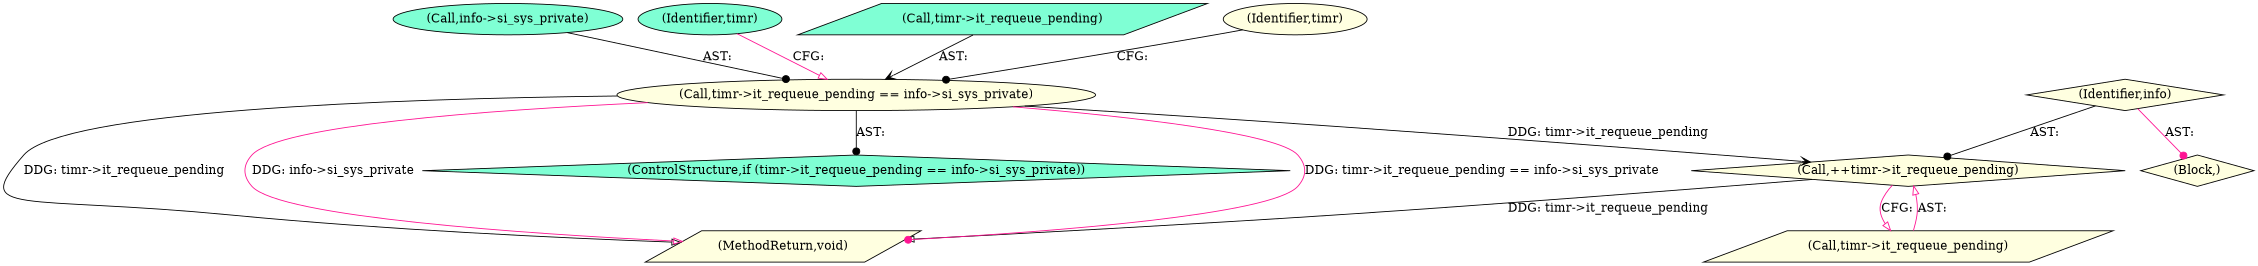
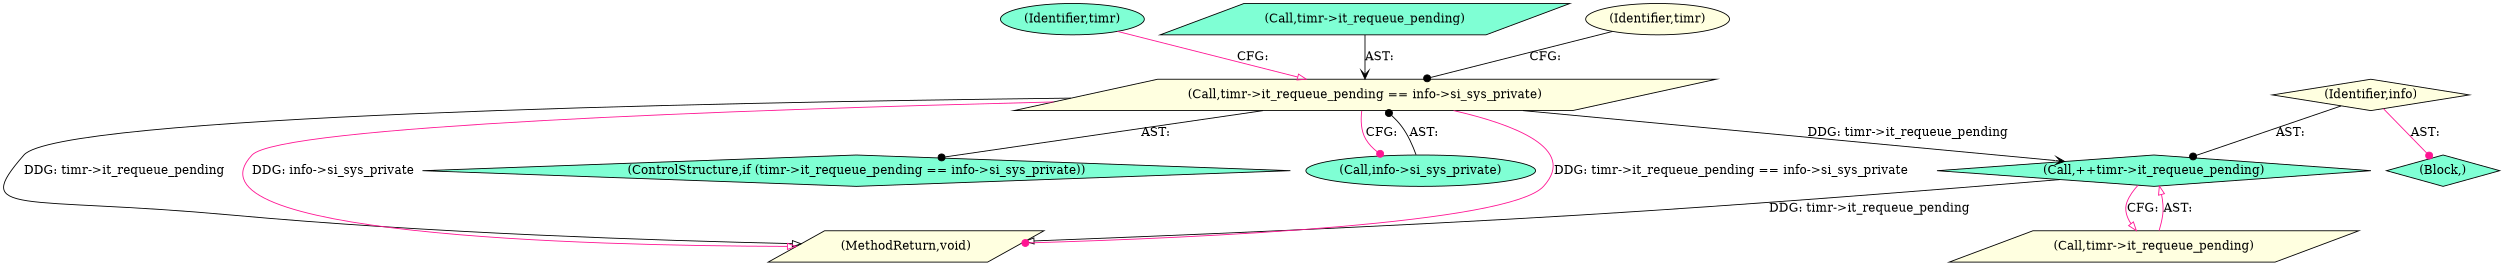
node "(Call,timr->it_requeue_pending == info->si_sys_private)": shape ellipse -> parallelogram
edge "(Call,timr->it_requeue_pending == info->si_sys_private)" -> "(Call,info->si_sys_private)": added, label "CFG:"
node "(Call,++timr->it_requeue_pending)": fillcolor lightyellow -> aquamarine
node "(Block,)": fillcolor lightyellow -> aquamarine
